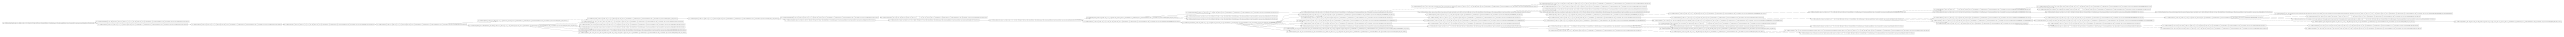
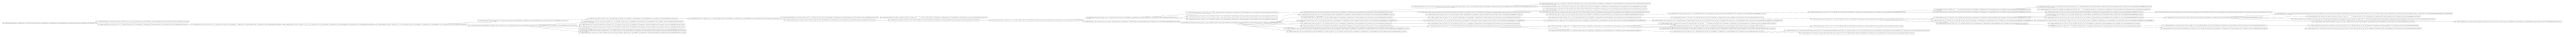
node "type = XCUIElementTypeImage": added
